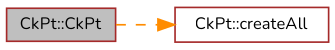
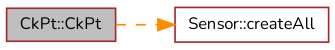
node "CkPt::createAll": label "CkPt::createAll" -> "Sensor::createAll"
